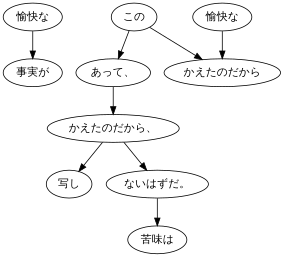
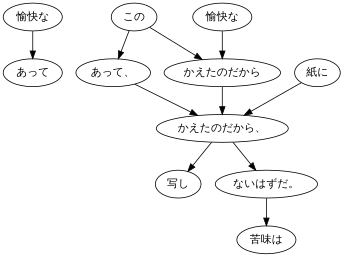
node "事実が": label "事実が" -> "あって"
node "紙に": added
edge "かえたのだから" -> "かえたのだから、": added
